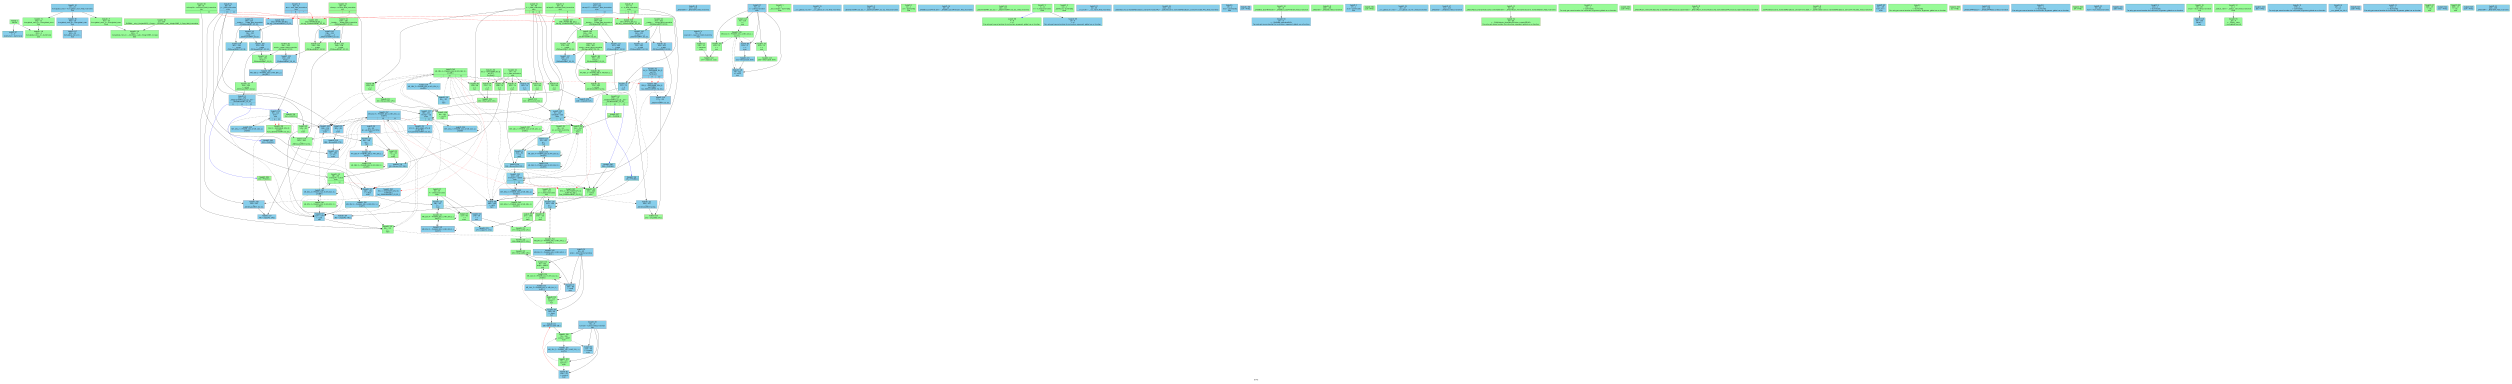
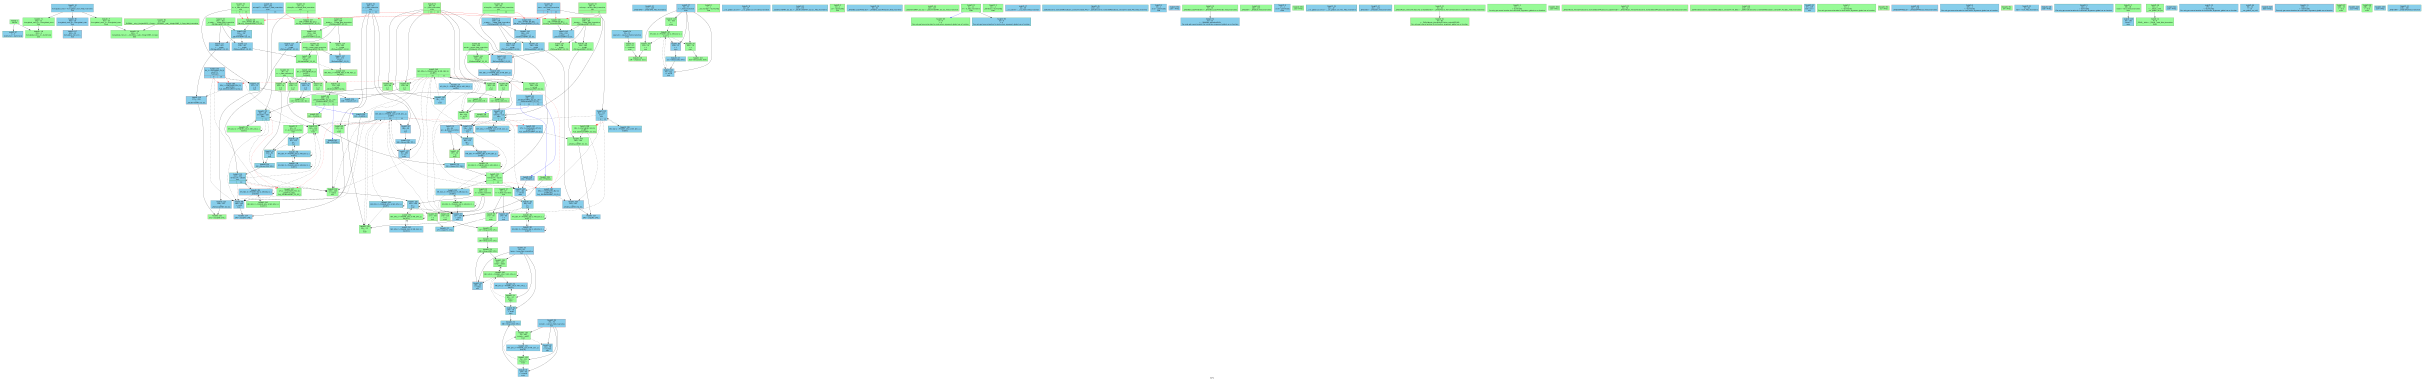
edge "NodeID: 12" -> "NodeID: 65": reversed
edge "NodeID: 246" -> "NodeID: 98": now "NodeID: 246" -> "NodeID: 336"
edge "NodeID: 128" -> "NodeID: 254": now "NodeID: 242" -> "NodeID: 254"
edge "NodeID: 81" -> "NodeID: 210": color red -> black
